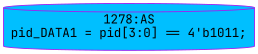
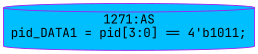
node "1278:AS pid_DATA1 = pid[3:0] == 4'b1011;": label "1278:AS pid_DATA1 = pid[3:0] == 4'b1011;" -> "1271:AS pid_DATA1 = pid[3:0] == 4'b1011;"
